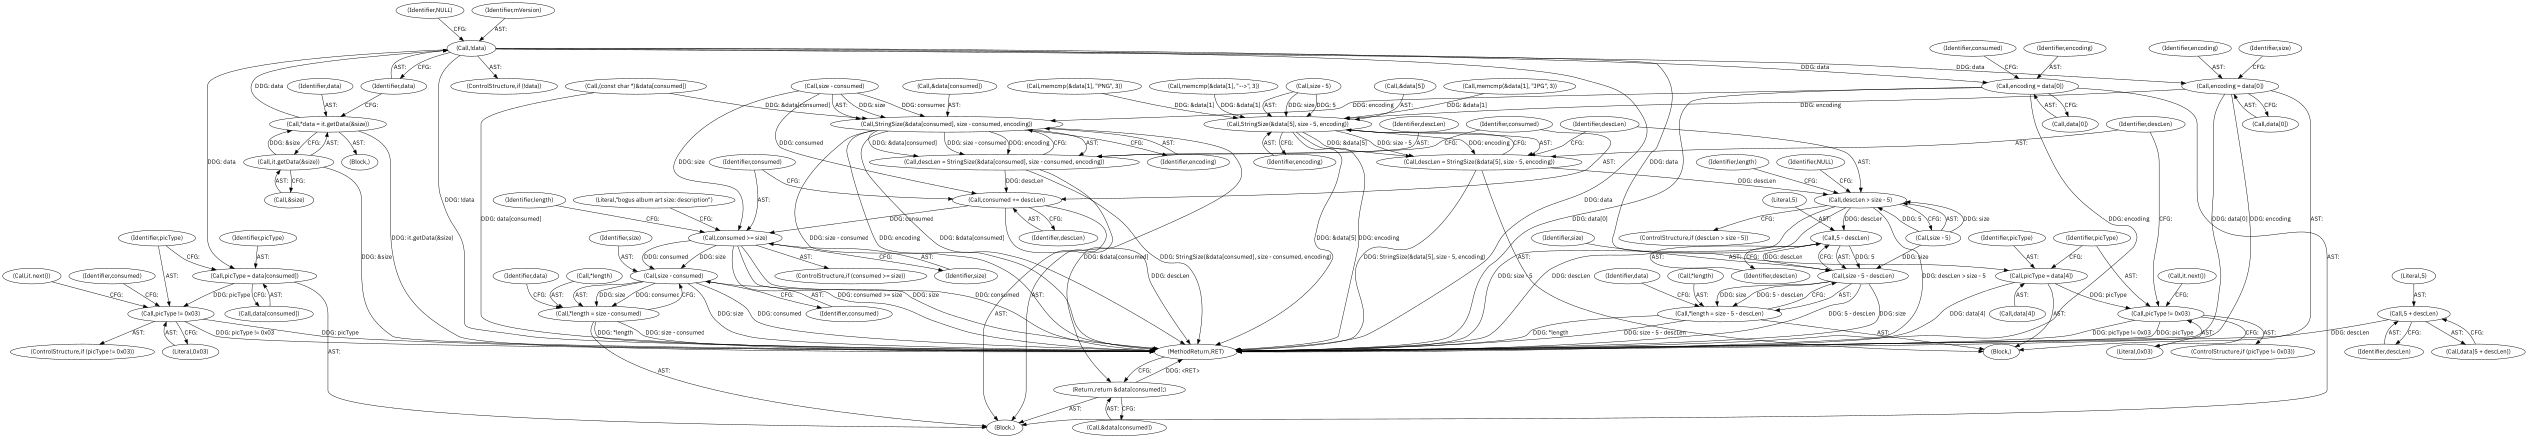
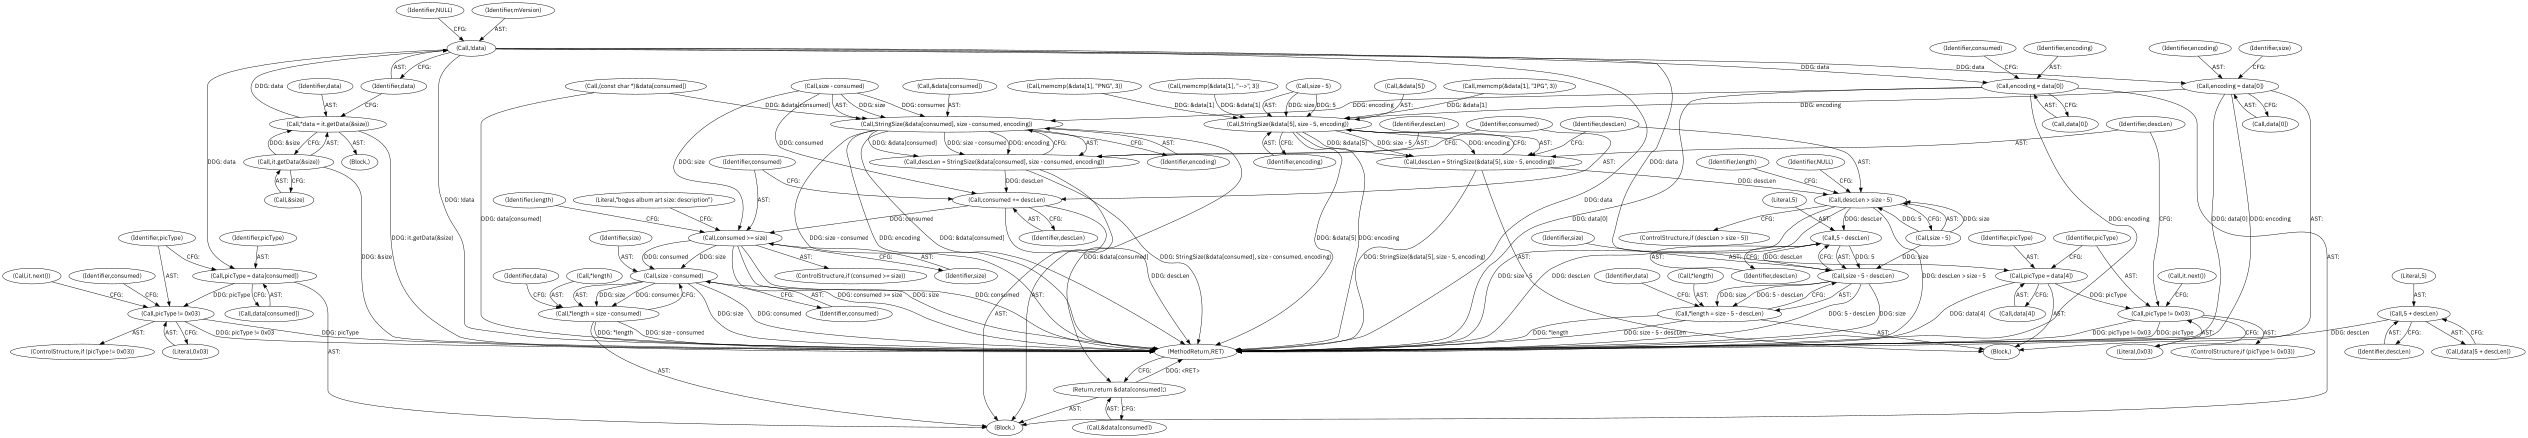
node "(ControlStructure,if (!data))": removed
edge "(Call,picType = data[4])" -> "(Call,data[4])": added, label "CFG:"
